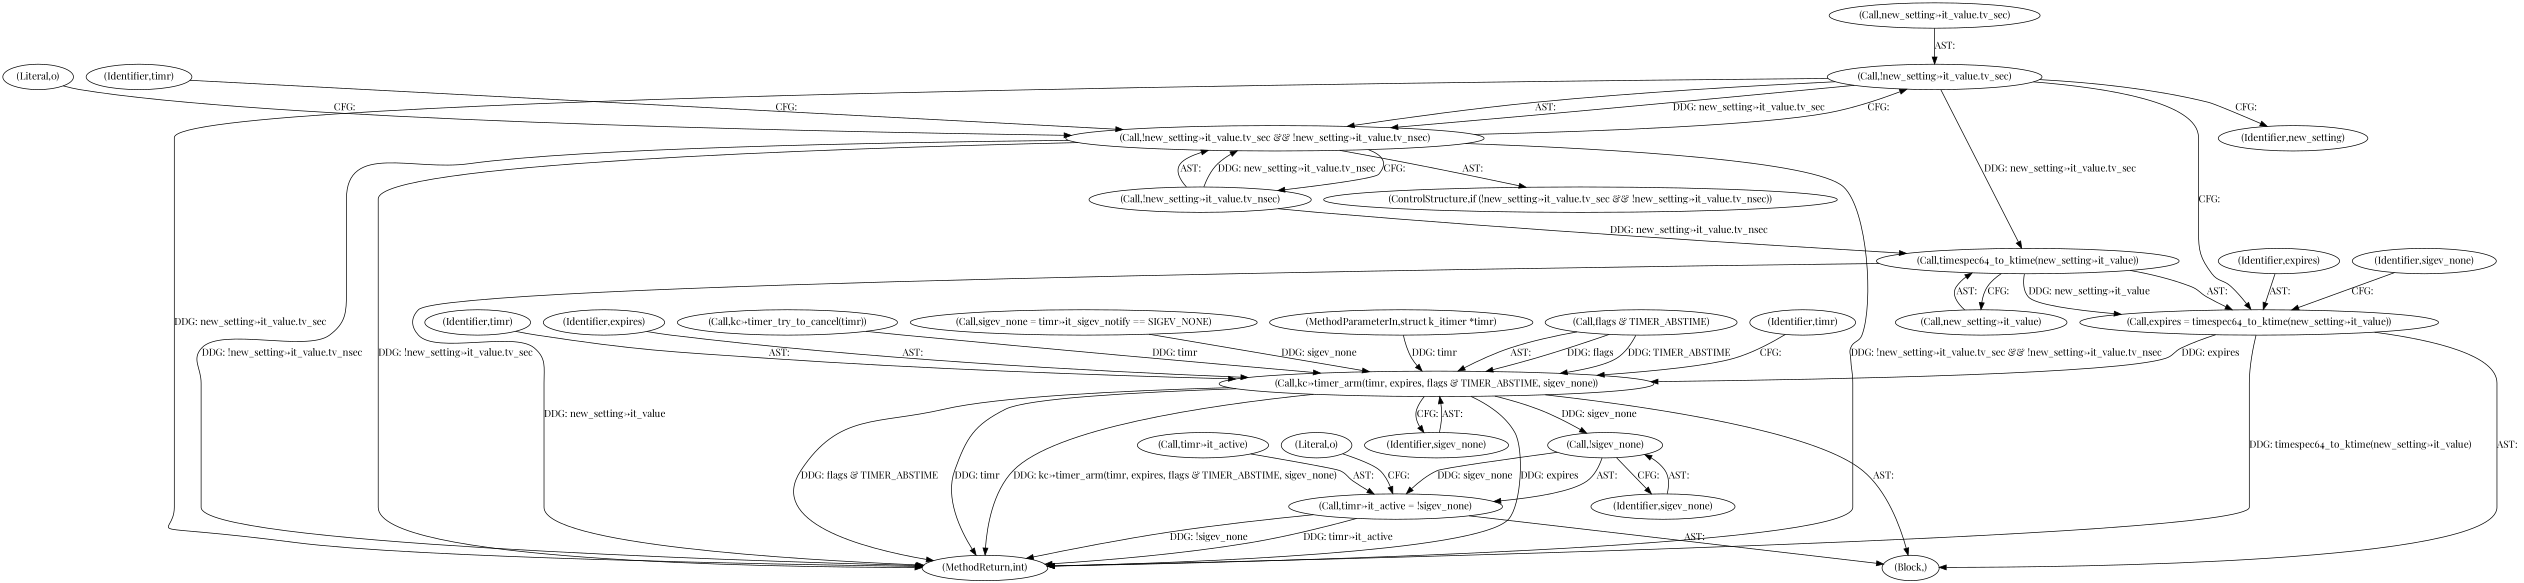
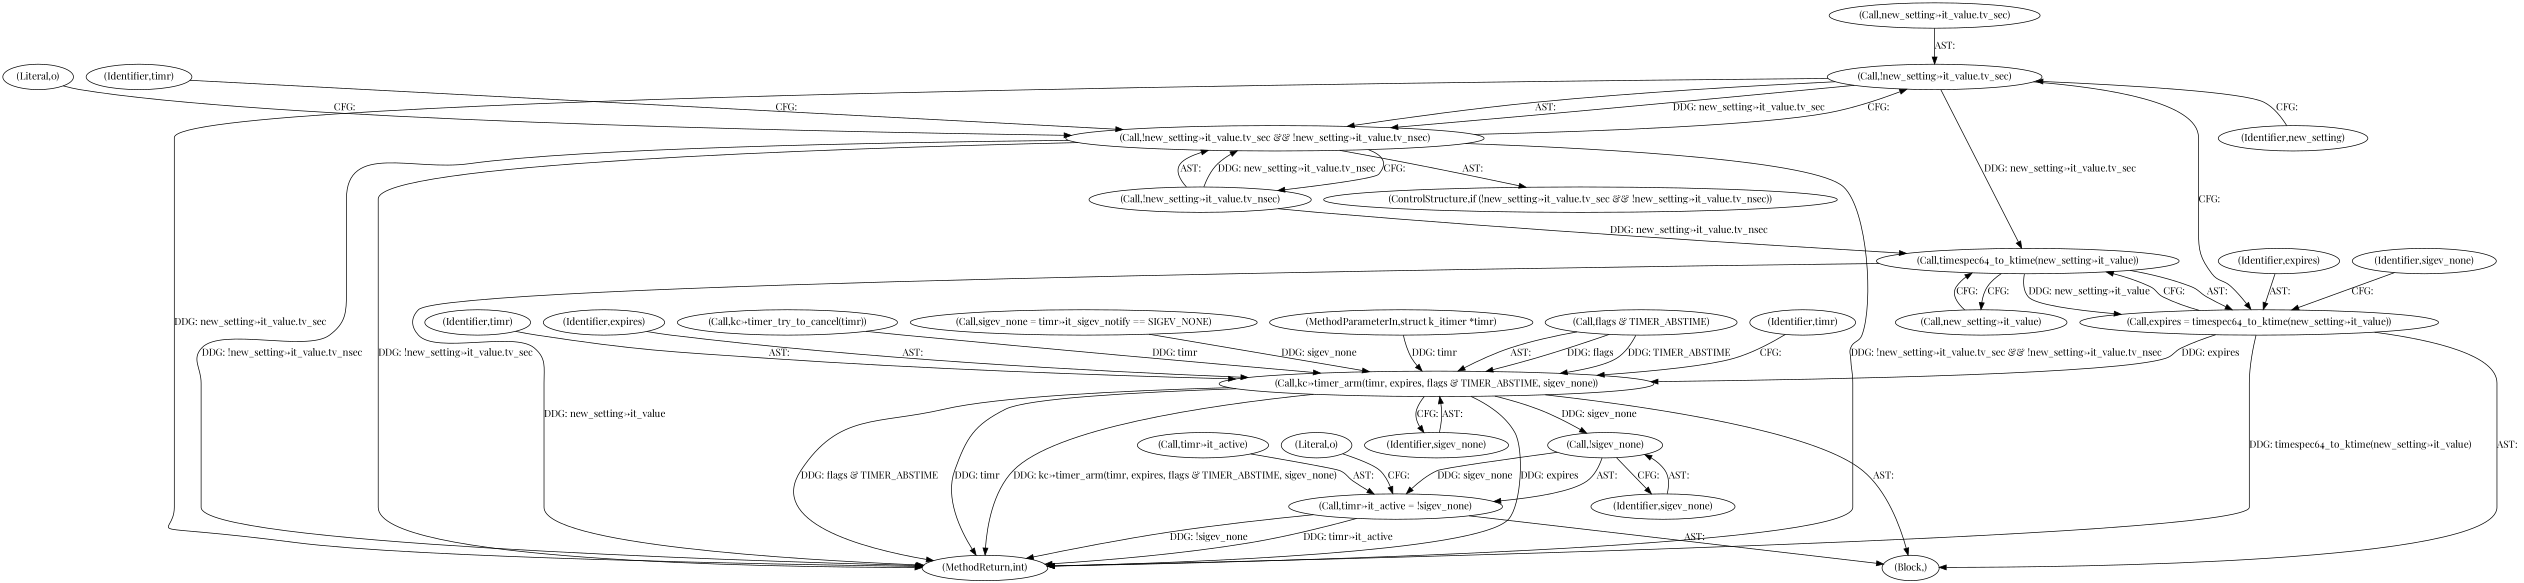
edge "(Call,!new_setting->it_value.tv_sec)" -> "(Identifier,new_setting)": reversed
edge "(Call,new_setting->it_value)" -> "(Call,timespec64_to_ktime(new_setting->it_value))": label "AST: " -> "CFG: "
edge "(Call,expires = timespec64_to_ktime(new_setting->it_value))" -> "(Call,timespec64_to_ktime(new_setting->it_value))": added, label "CFG:"
